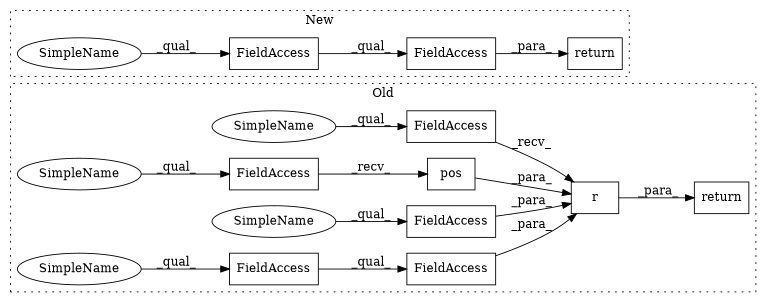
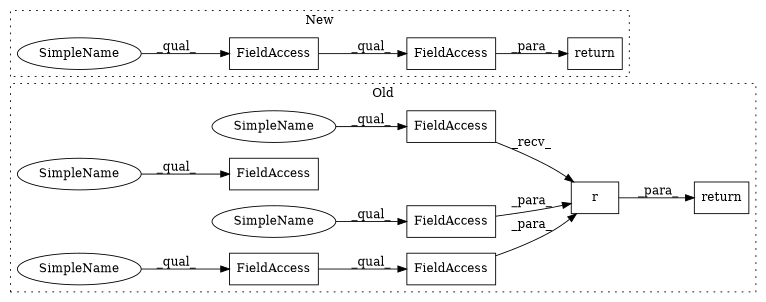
node "pos": removed
